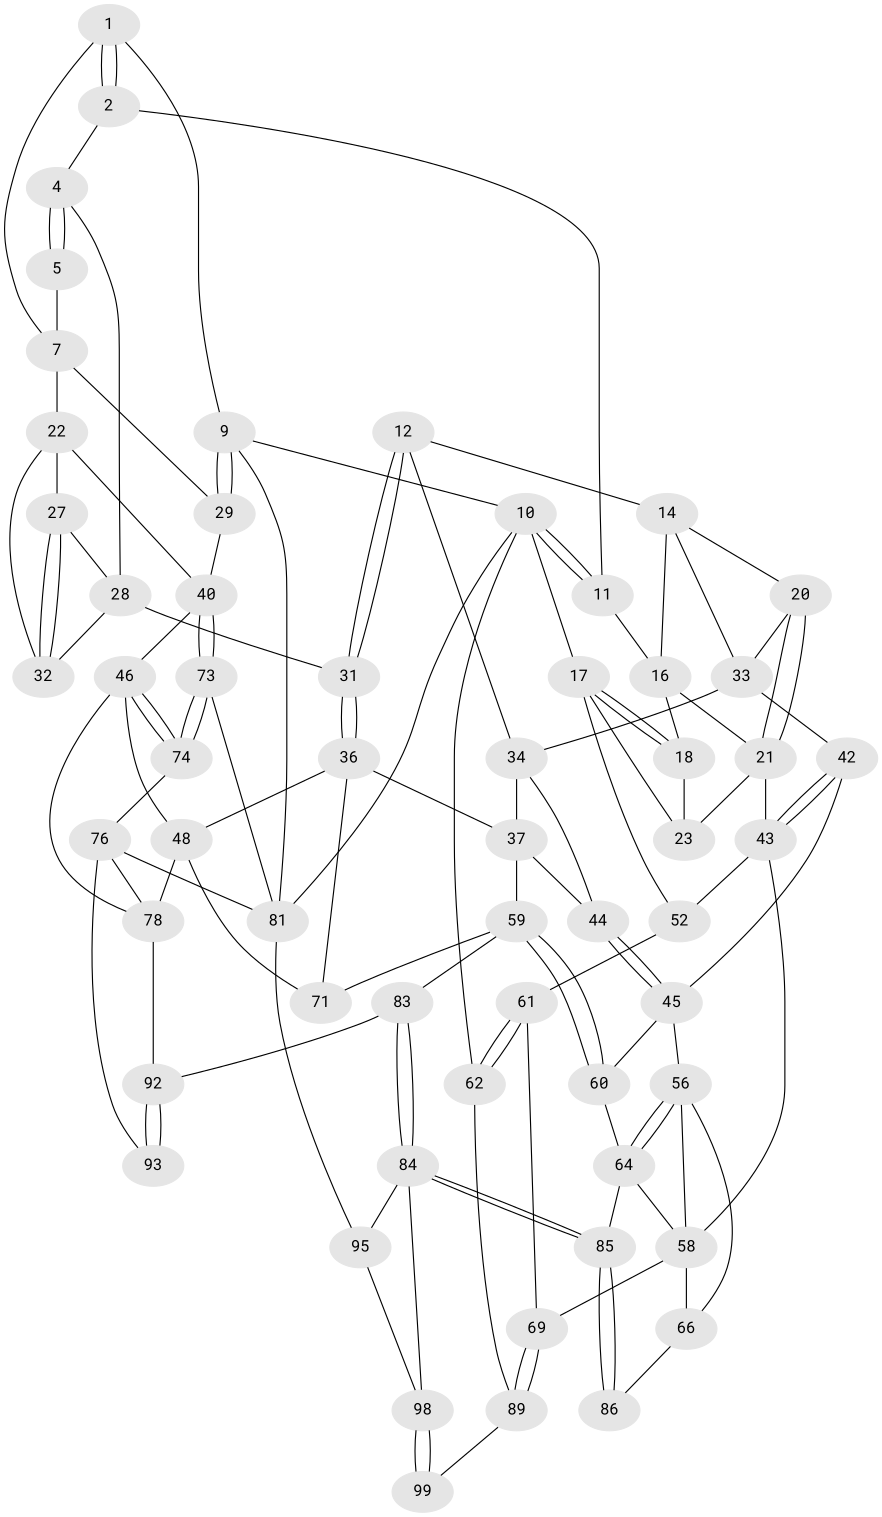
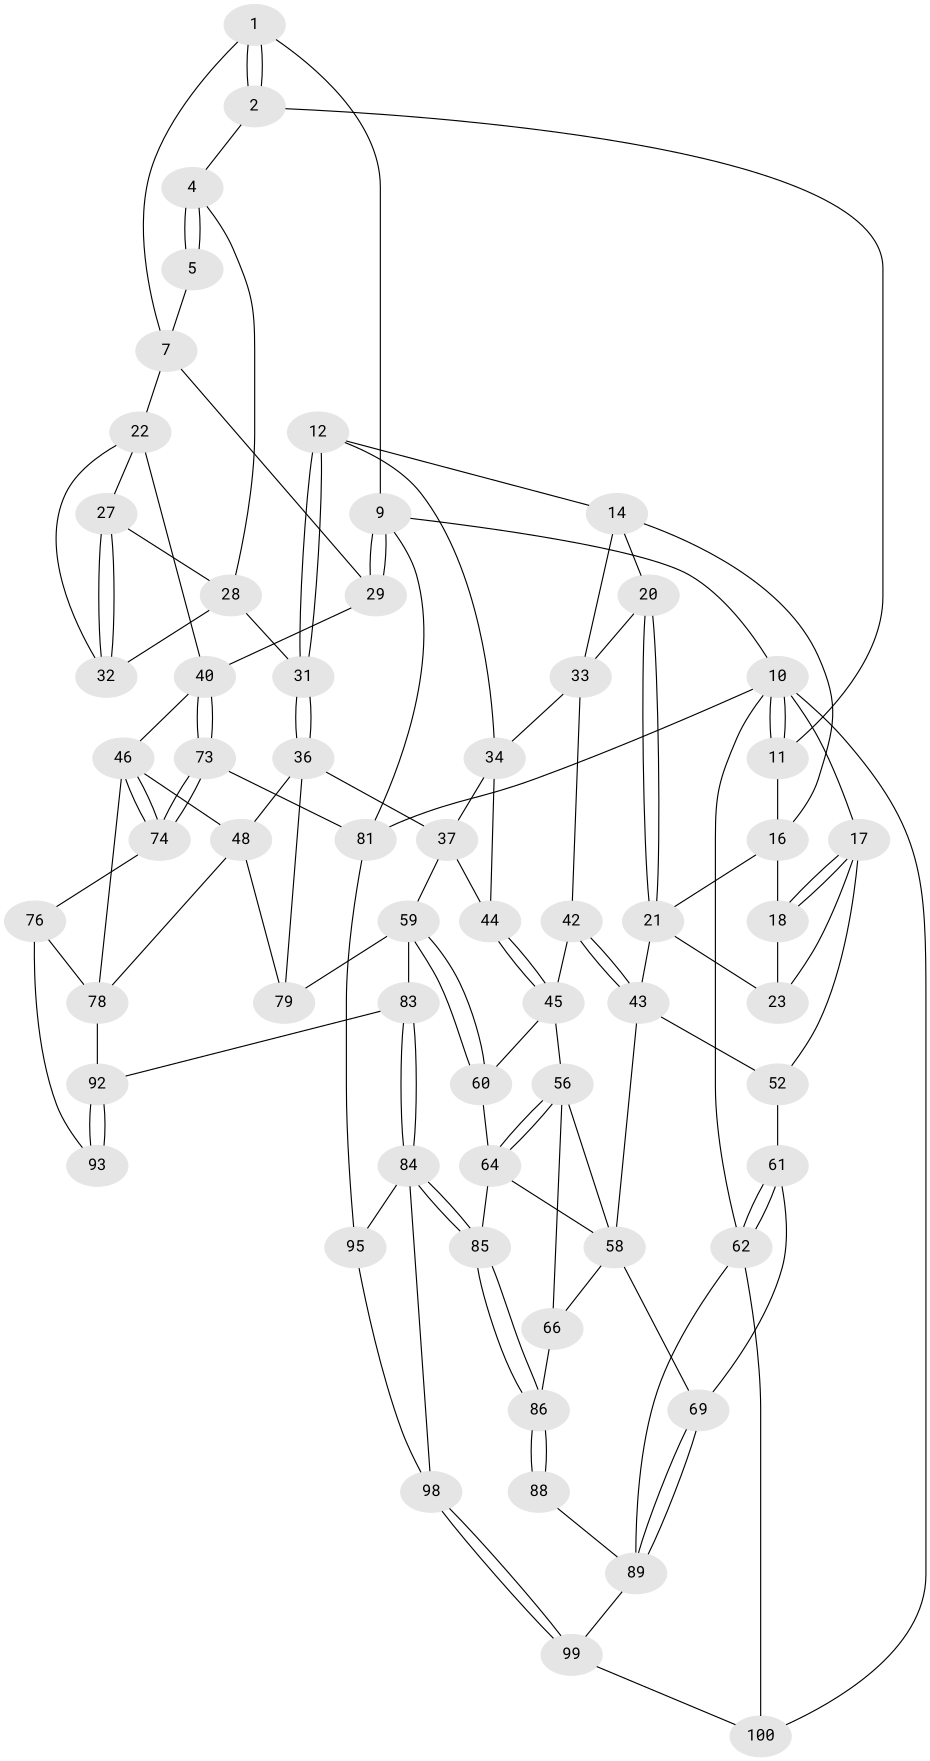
edge "76" -- "81": removed
node "71": label "71" -> "79"
node "88": added
node "100": added
